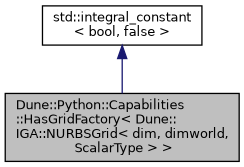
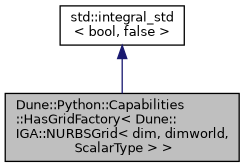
node "std::integral_constant < bool, false >": label "std::integral_constant < bool, false >" -> "std::integral_std < bool, false >"
